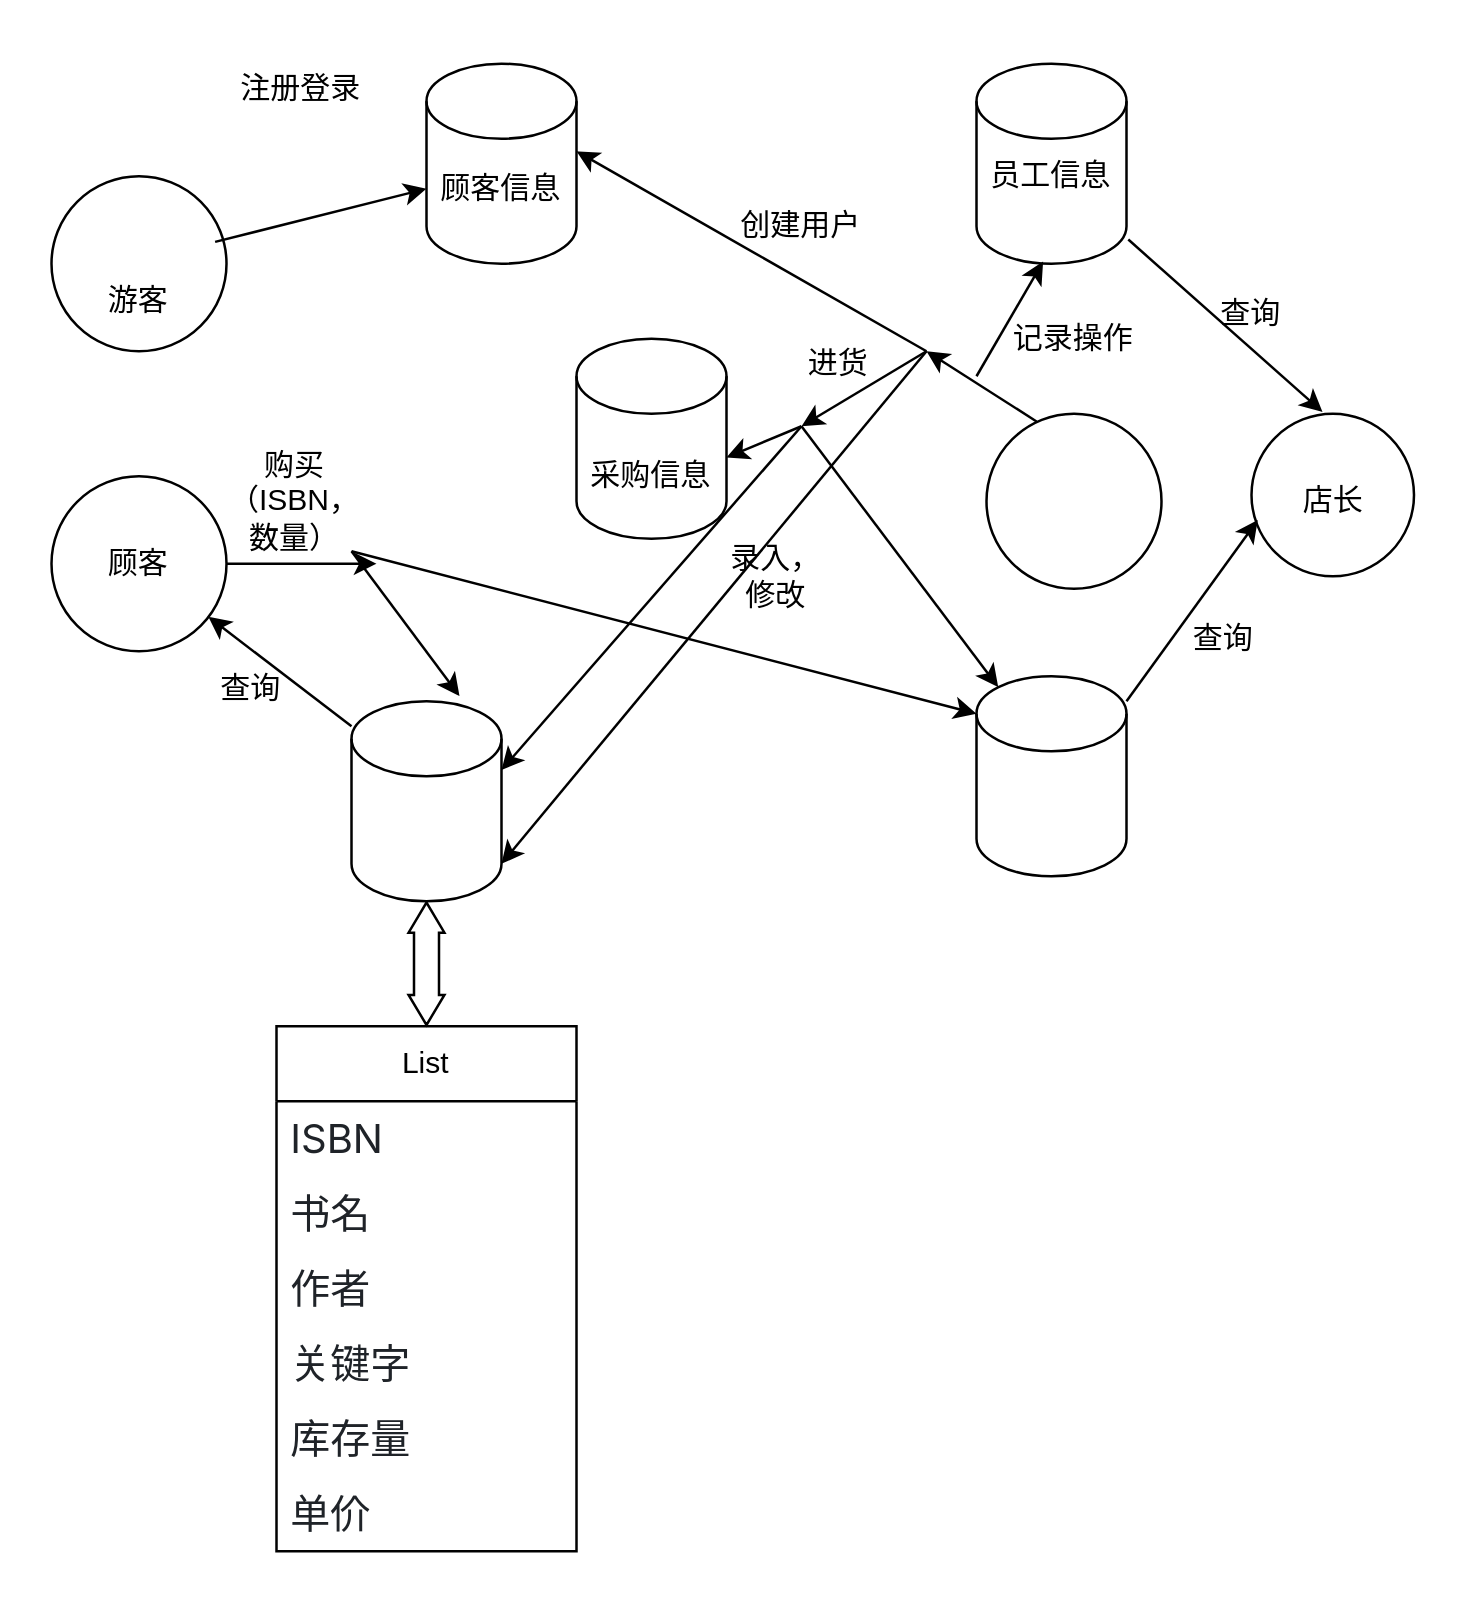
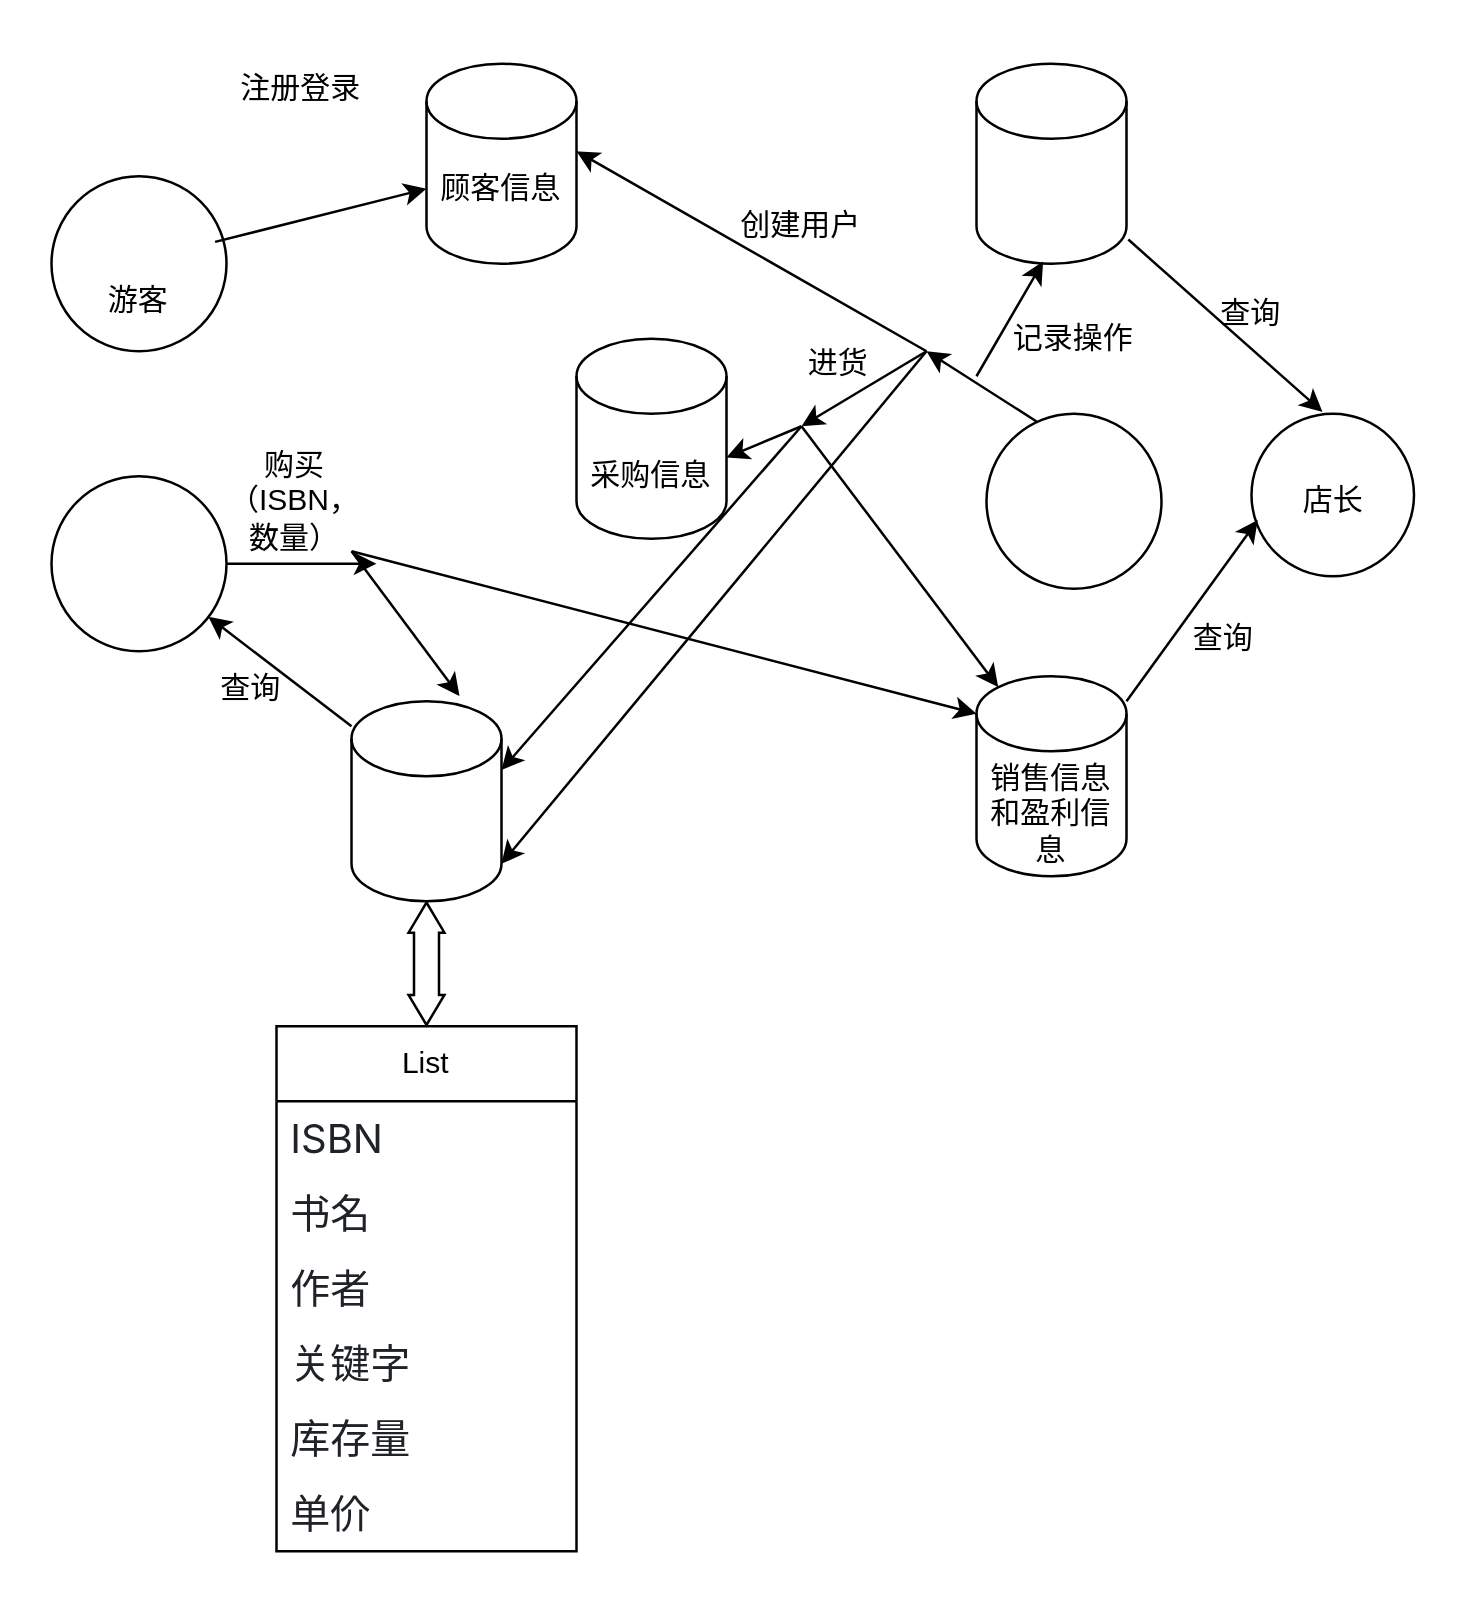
node "员工信息": removed
node "顾客": removed
node "录入，修改": removed
node "销售信息和盈利信息": added
